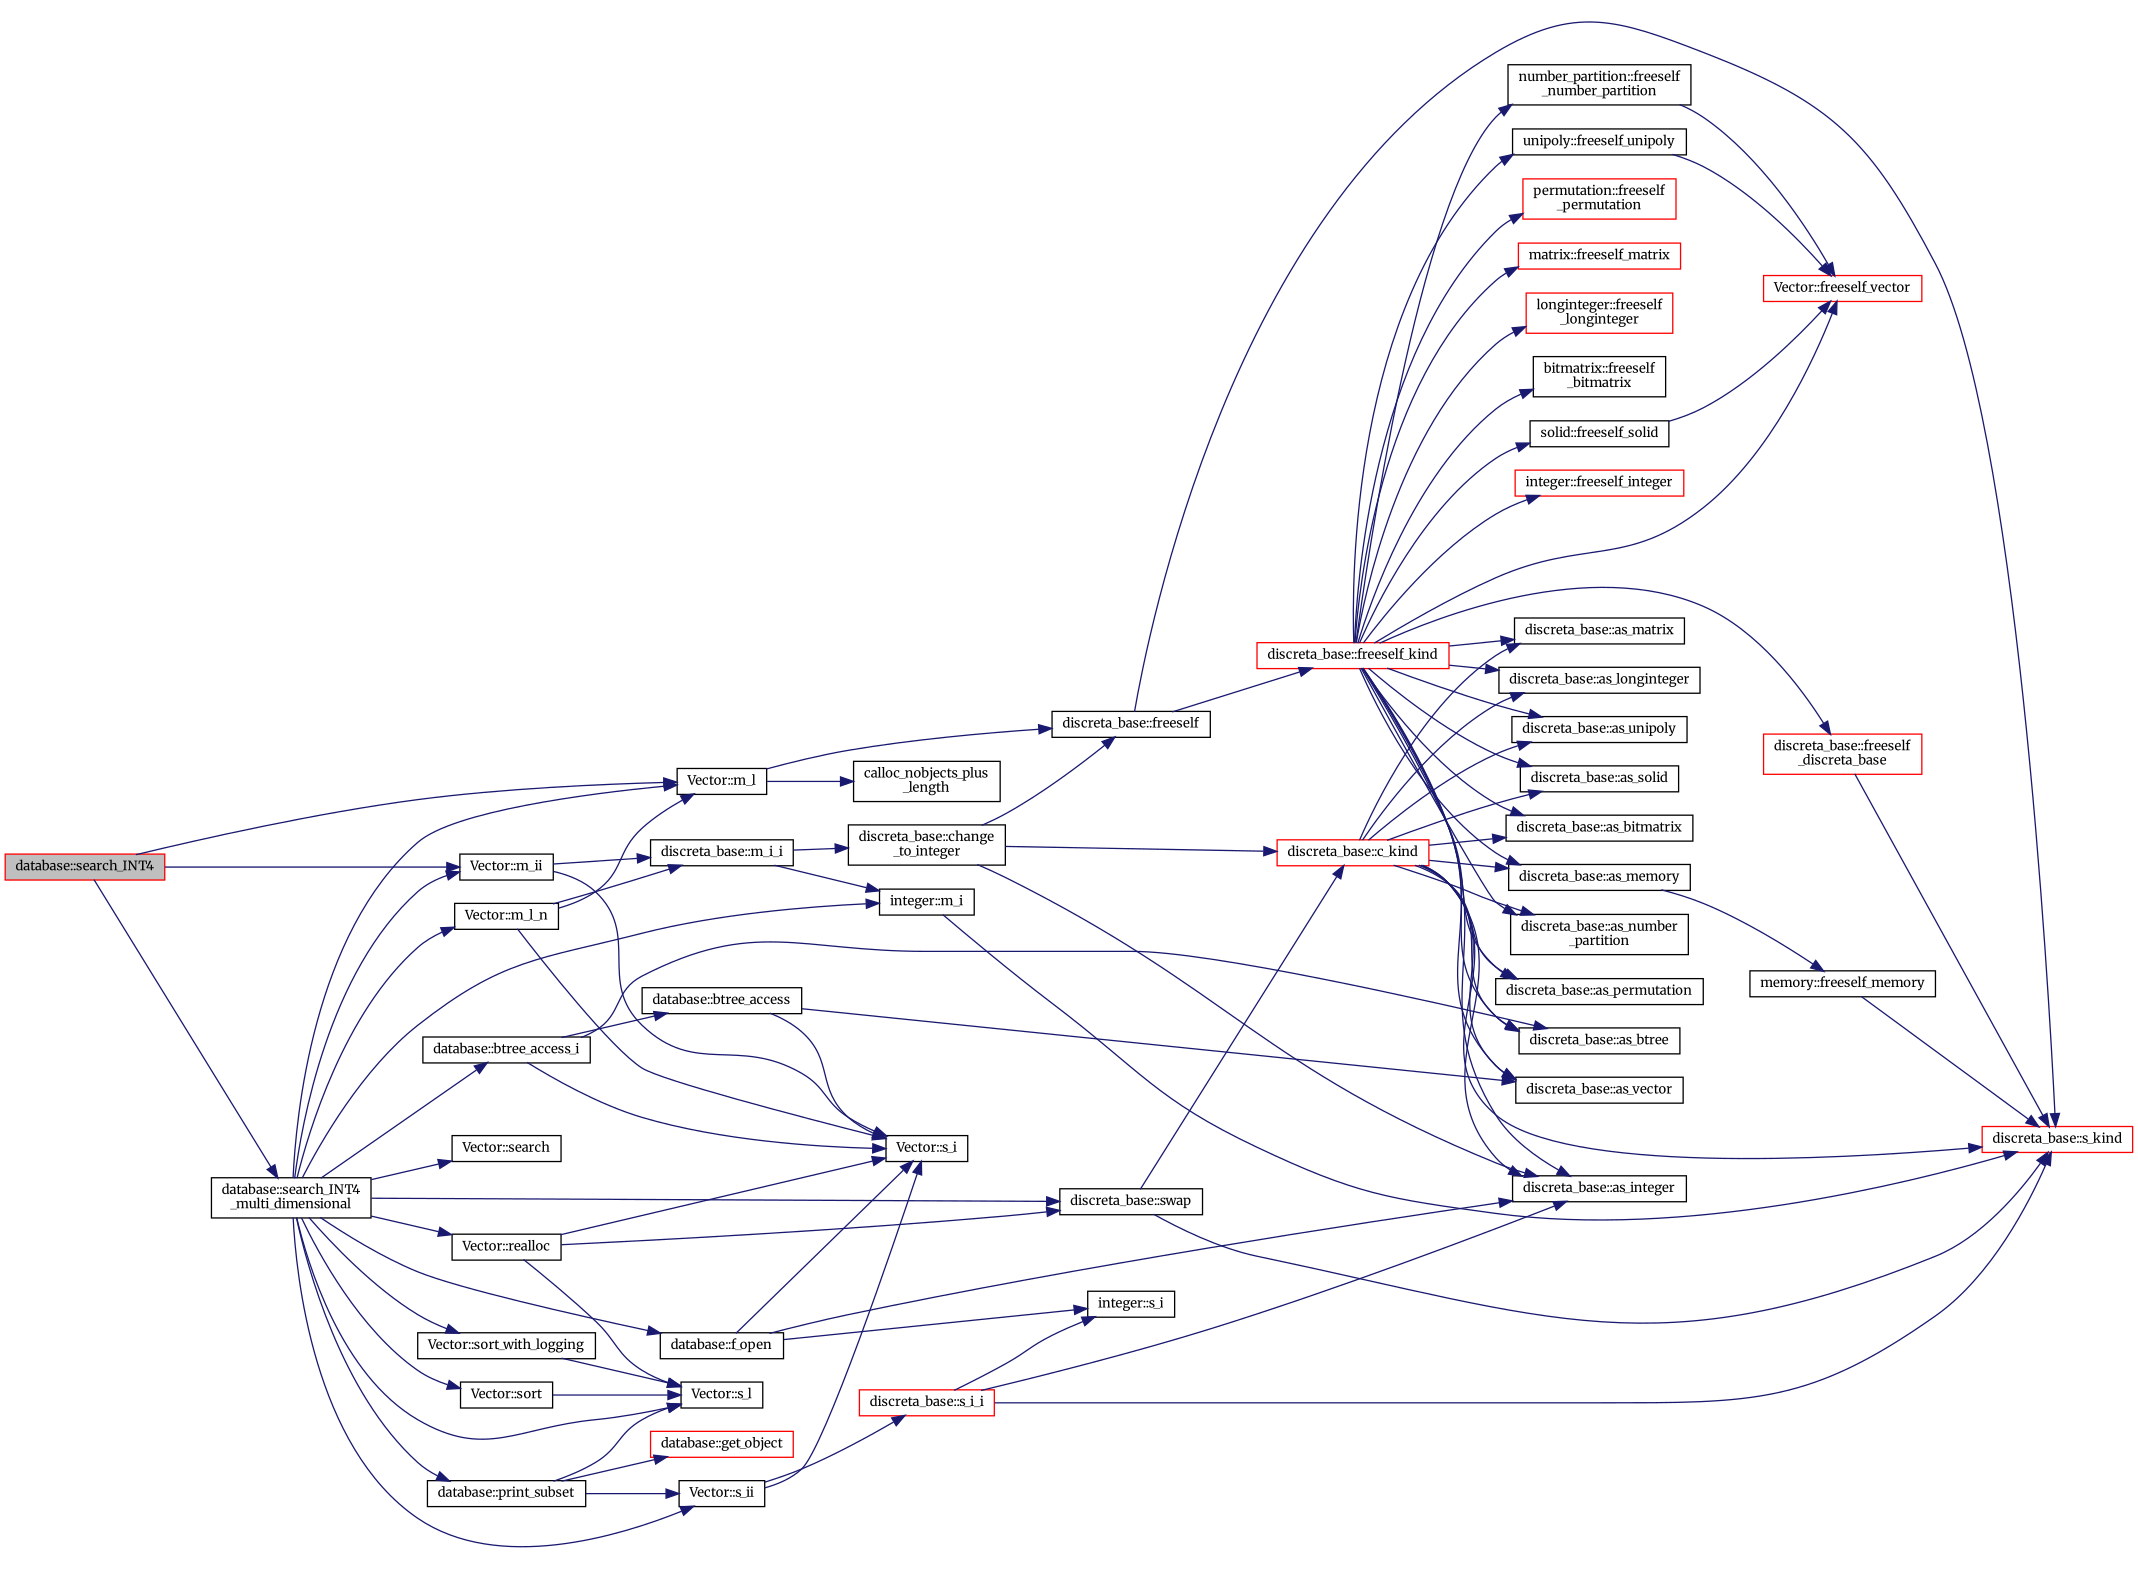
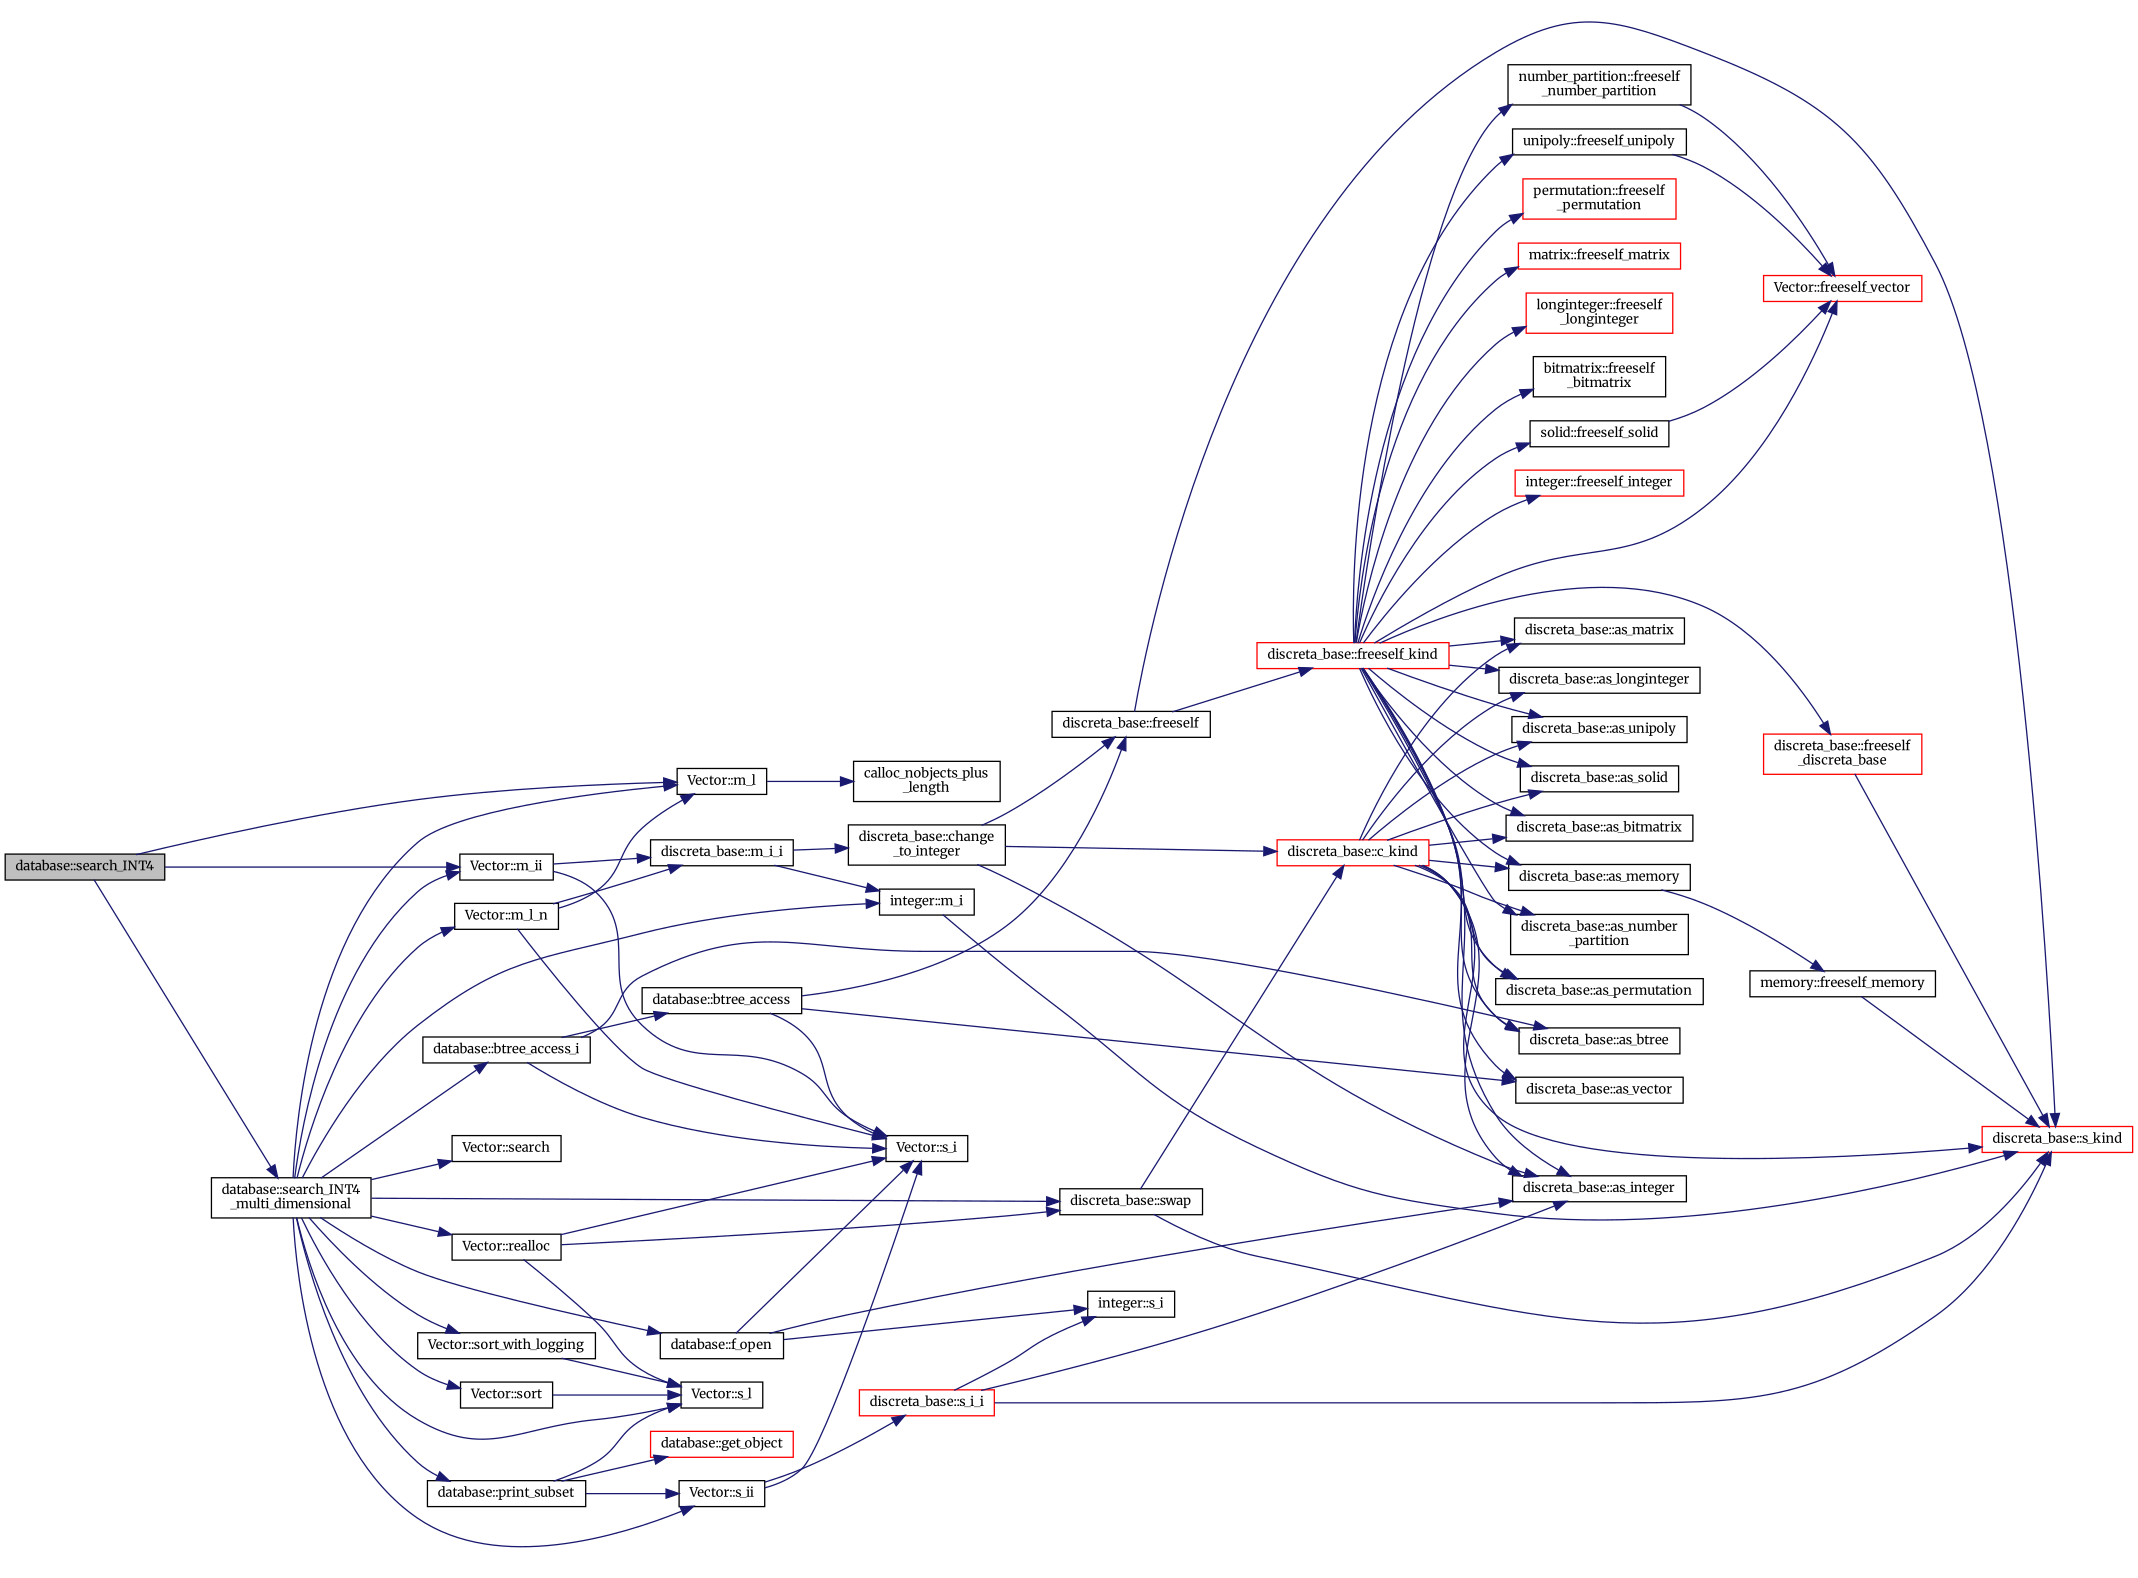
edge "Vector::m_l" -> "discreta_base::freeself": now "database::btree_access" -> "discreta_base::freeself"
node "database::search_INT4": color red -> black
edge "discreta_base::c_kind" -> "discreta_base::as_vector": removed
